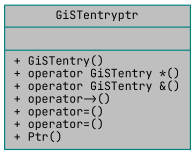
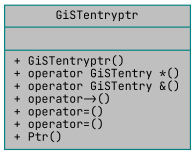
node "GiSTentryptr": text "+ GiSTentry()" -> "+ GiSTentryptr()"
